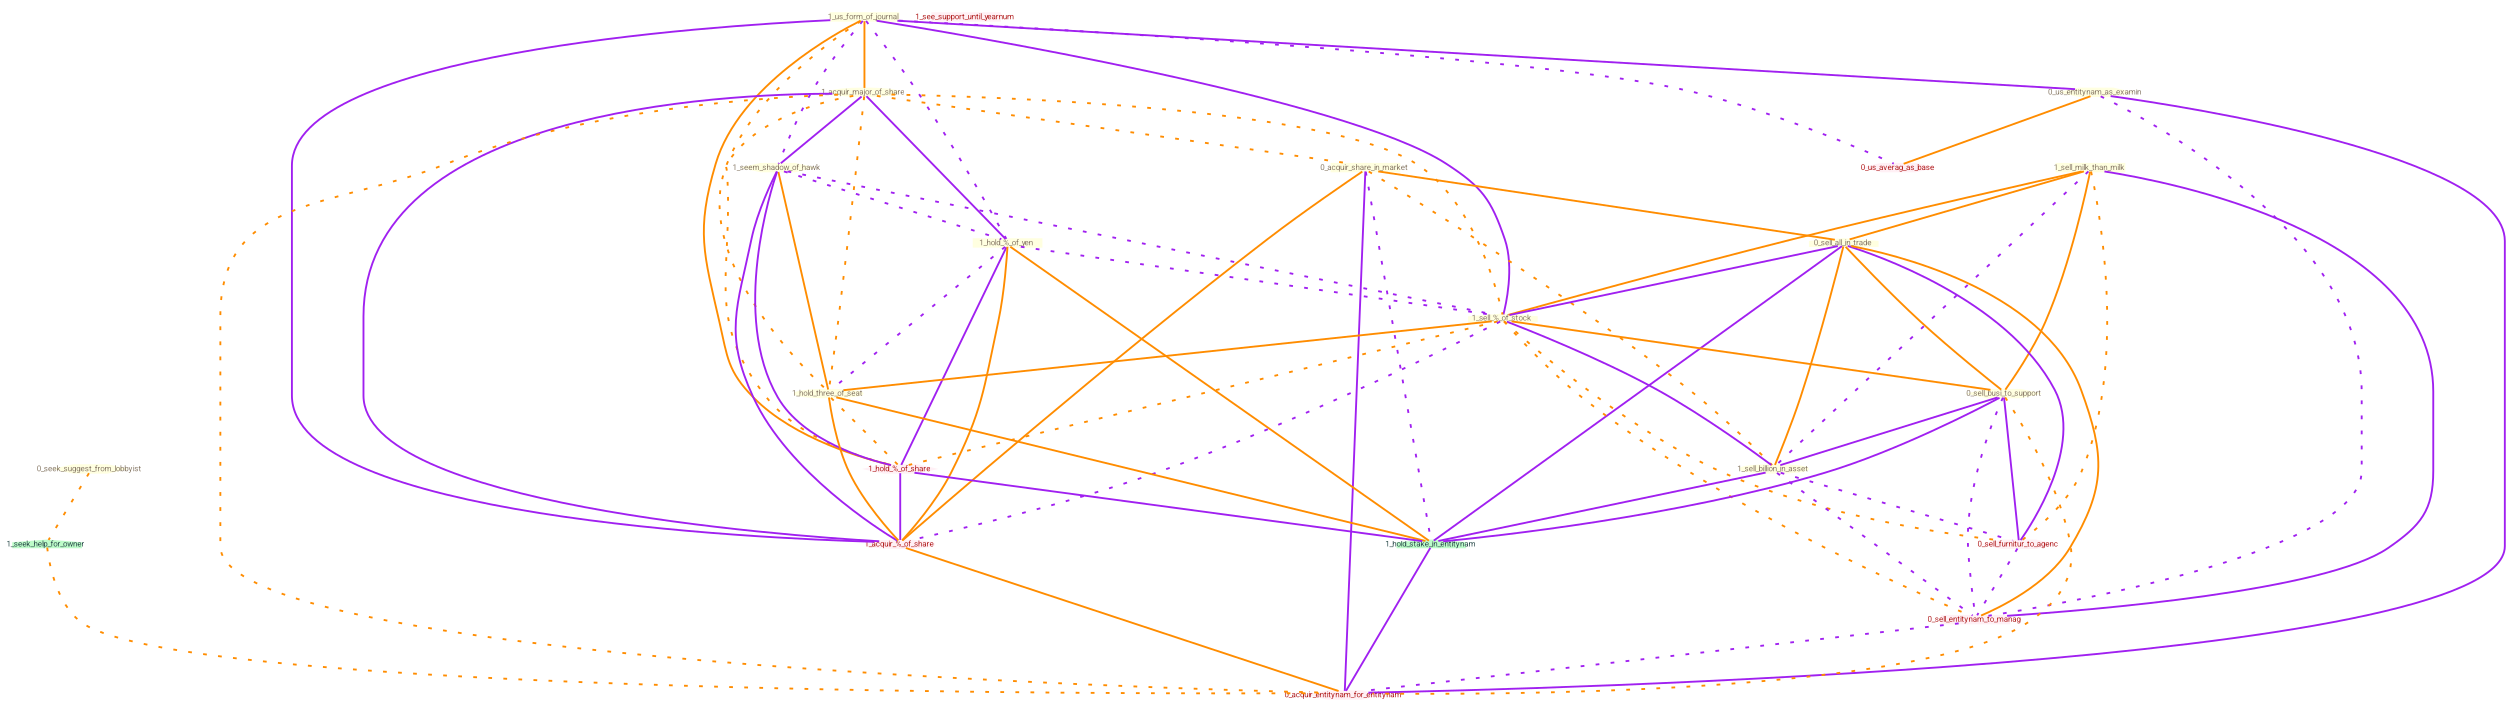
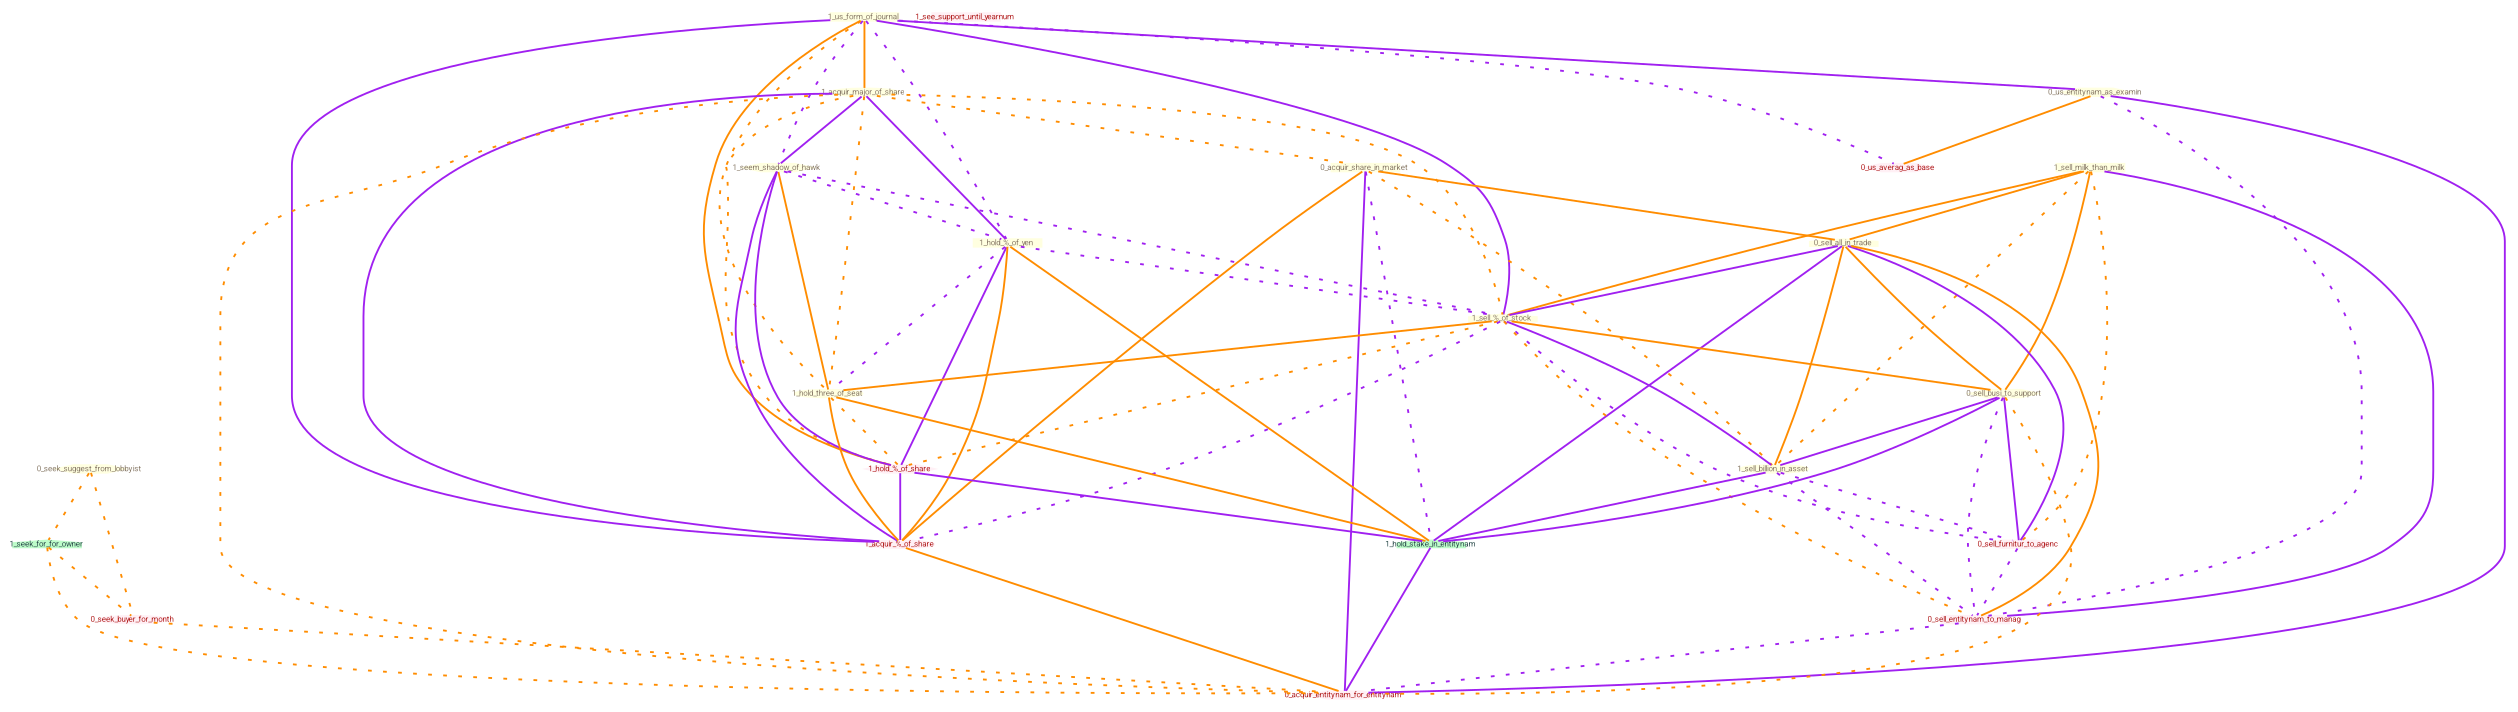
edge "1_sell_milk_than_milk" -- "1_sell_billion_in_asset": color purple -> darkorange
edge "1_sell_%_of_stock" -- "0_sell_furnitur_to_agenc": color darkorange -> purple
node "1_seek_help_for_owner": label "1_seek_help_for_owner" -> "1_seek_for_for_owner"
node "0_seek_buyer_for_month": added
